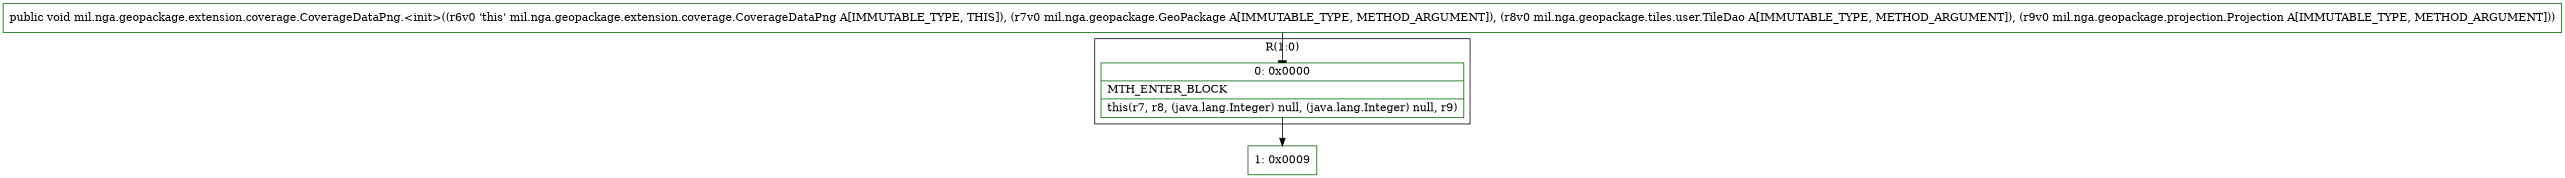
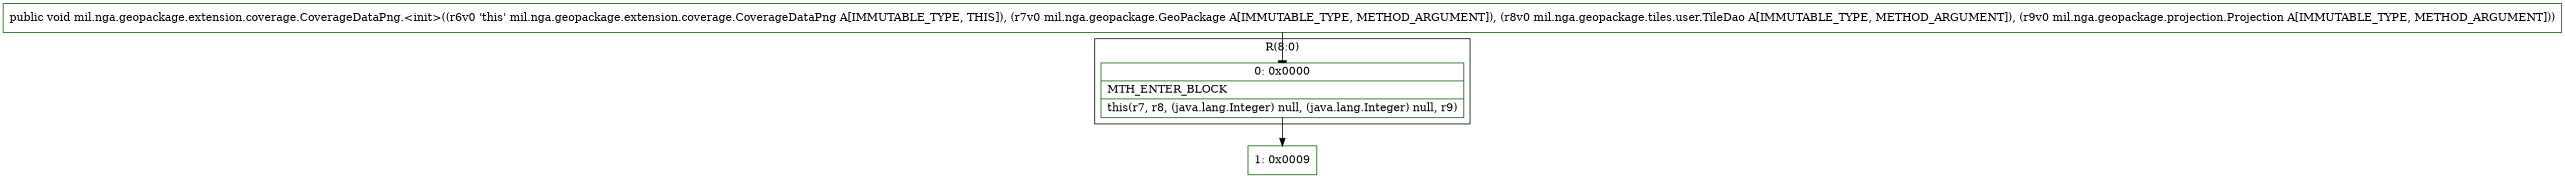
cluster "R(1:0)": label "R(1:0)" -> "R(8:0)"
